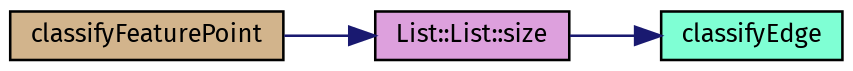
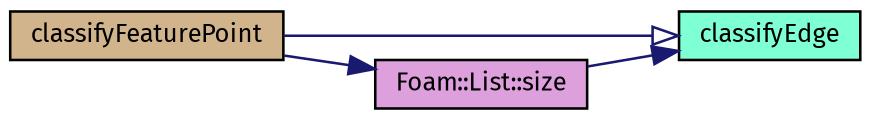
edge "classifyFeaturePoint" -> "classifyEdge": added
node "List::List::size": label "List::List::size" -> "Foam::List::size"
